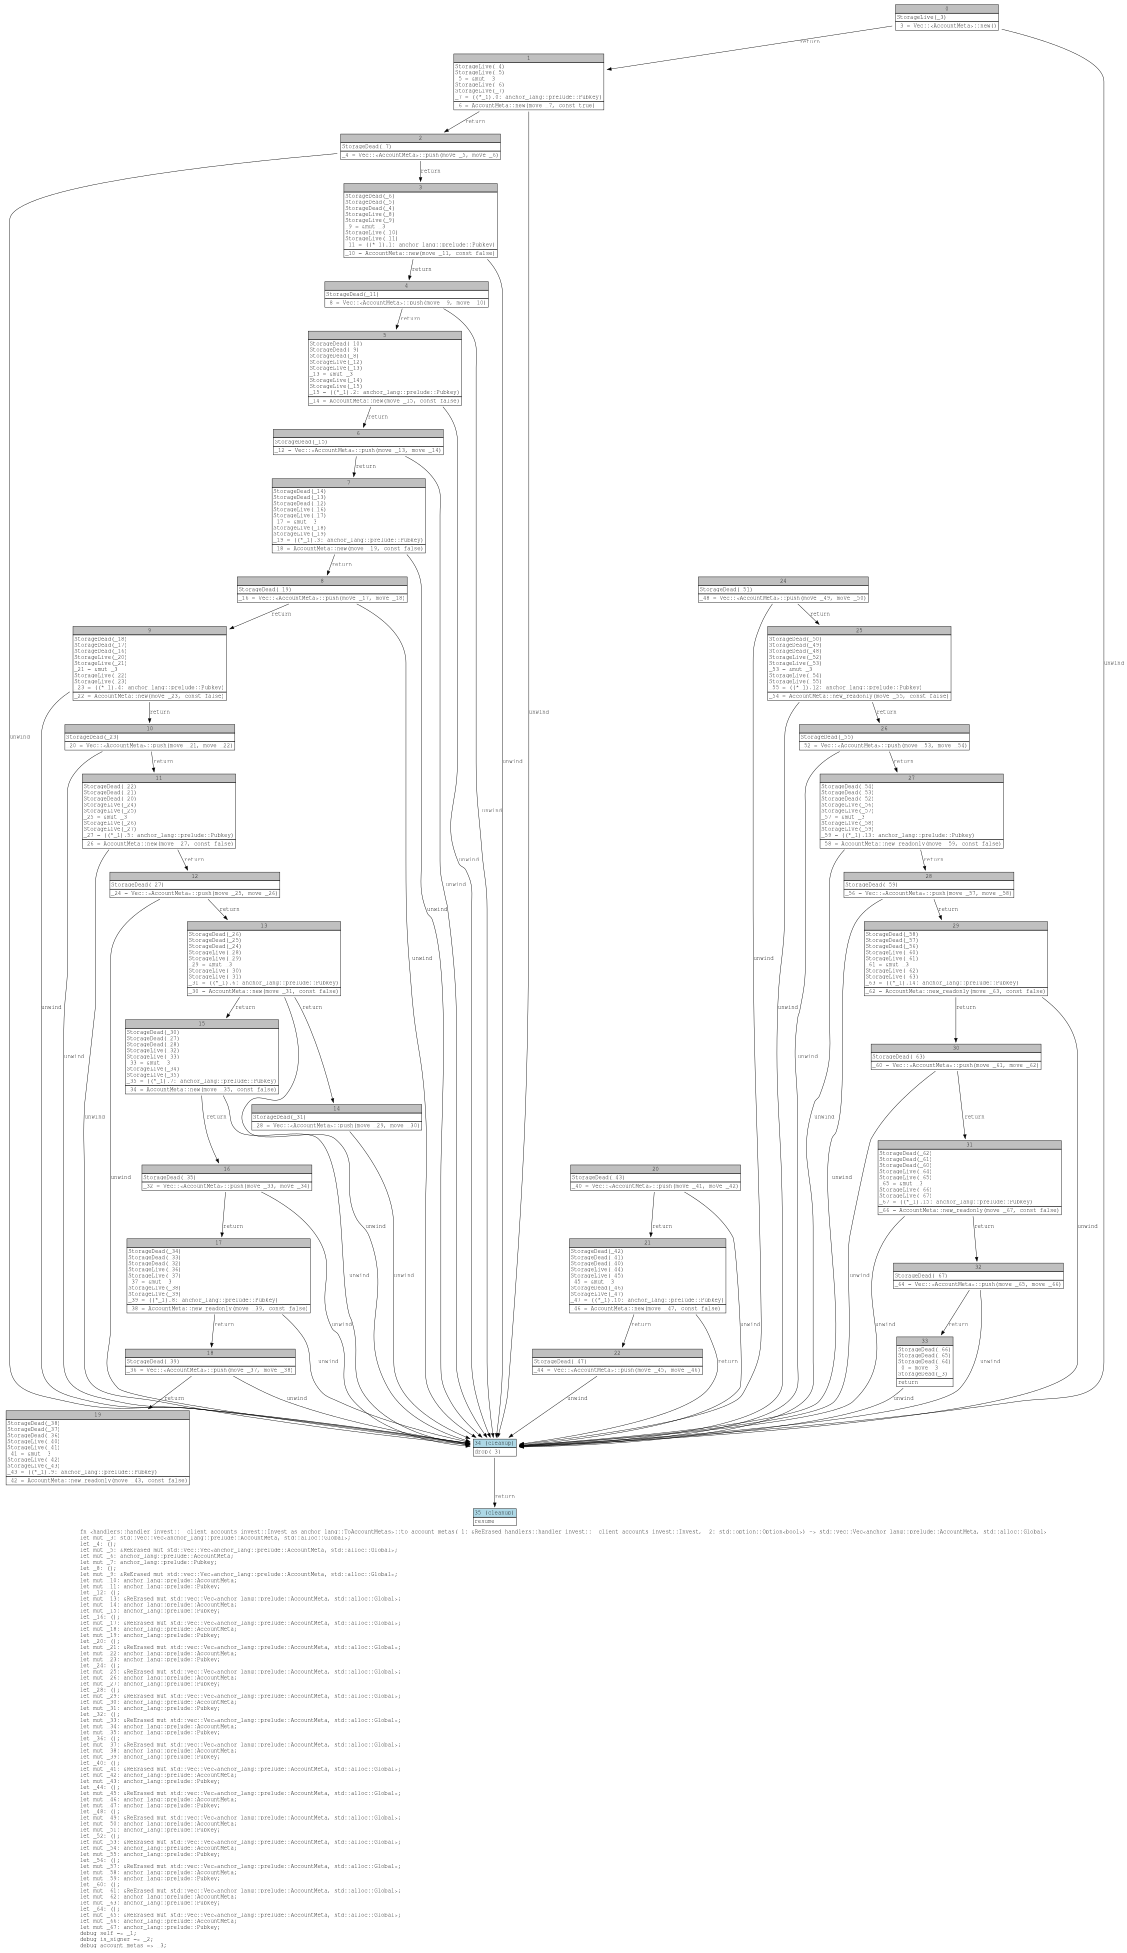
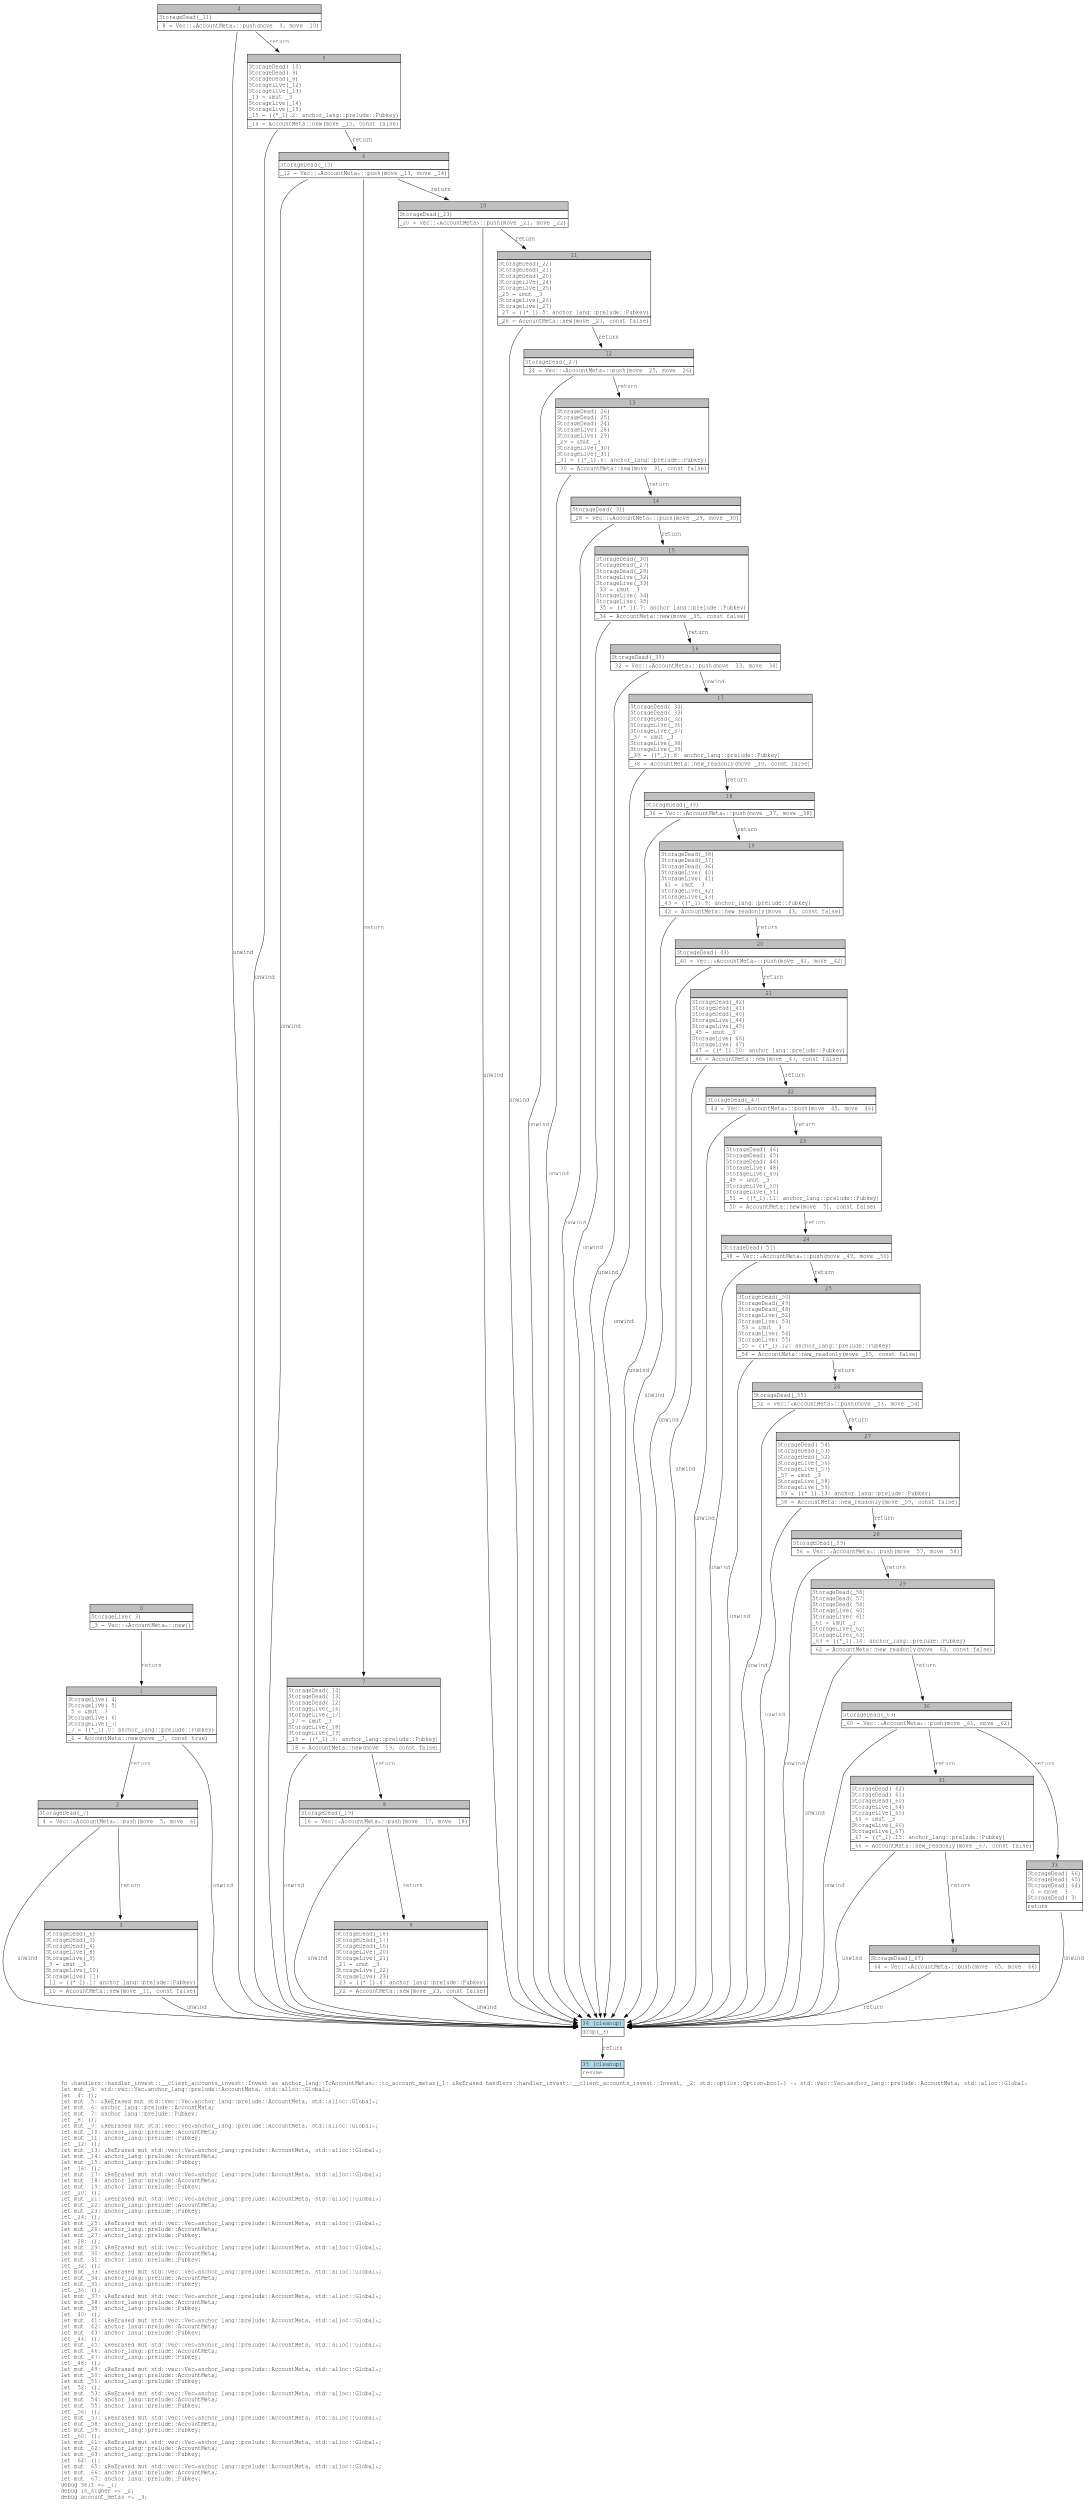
edge "3" -> "4": removed, label "return"
edge "9" -> "10": now "6" -> "10"
edge "19" -> "20": added, label "return"
edge "0" -> "34 (cleanup)": now "19" -> "34 (cleanup)"
edge "13" -> "15": now "14" -> "15"
node "23": added
edge "16" -> "17": label "return" -> "unwind"
node "21": text "StorageDead(_46)" -> "StorageLive(_46)"
edge "32" -> "33": now "30" -> "33"
edge "21" -> "34 (cleanup)": label "return" -> "unwind"
edge "32" -> "34 (cleanup)": label "unwind" -> "return"
